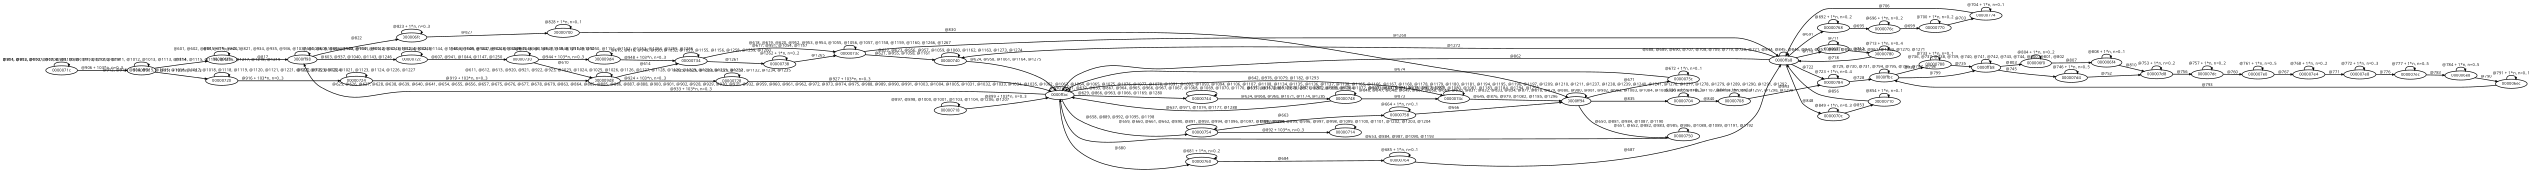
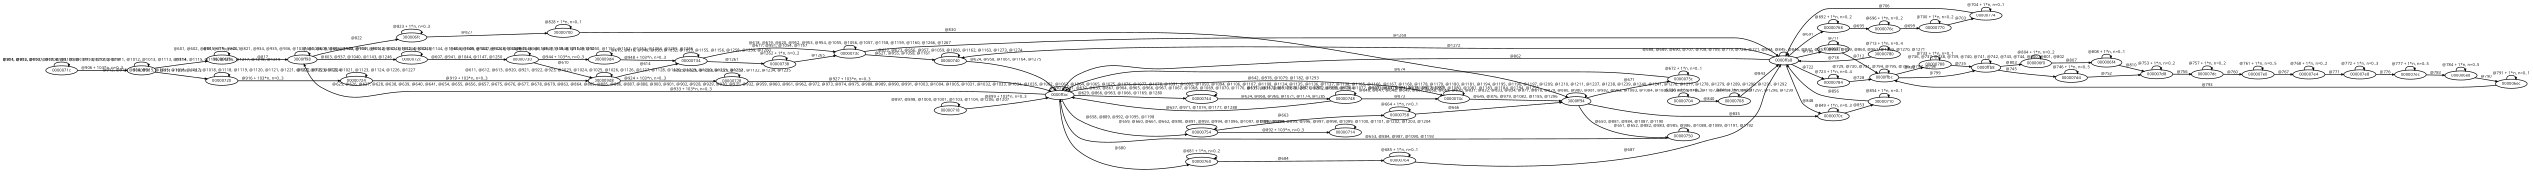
edge "0000ffa8" -> "0000077c": label "@710" -> "@790"
edge "0000077c" -> "00000780": now "0000077c" -> "0000ffbc"
edge "00000708" -> "00000784": now "00000708" -> "0000ffa8"
edge "0000ff94" -> "00000704": now "0000ff94" -> "0000070c"
